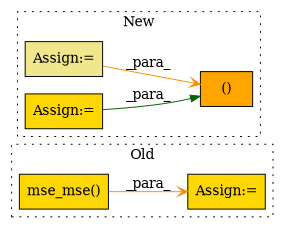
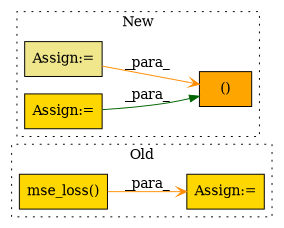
node "mse_mse()": label "mse_mse()" -> "mse_loss()"
